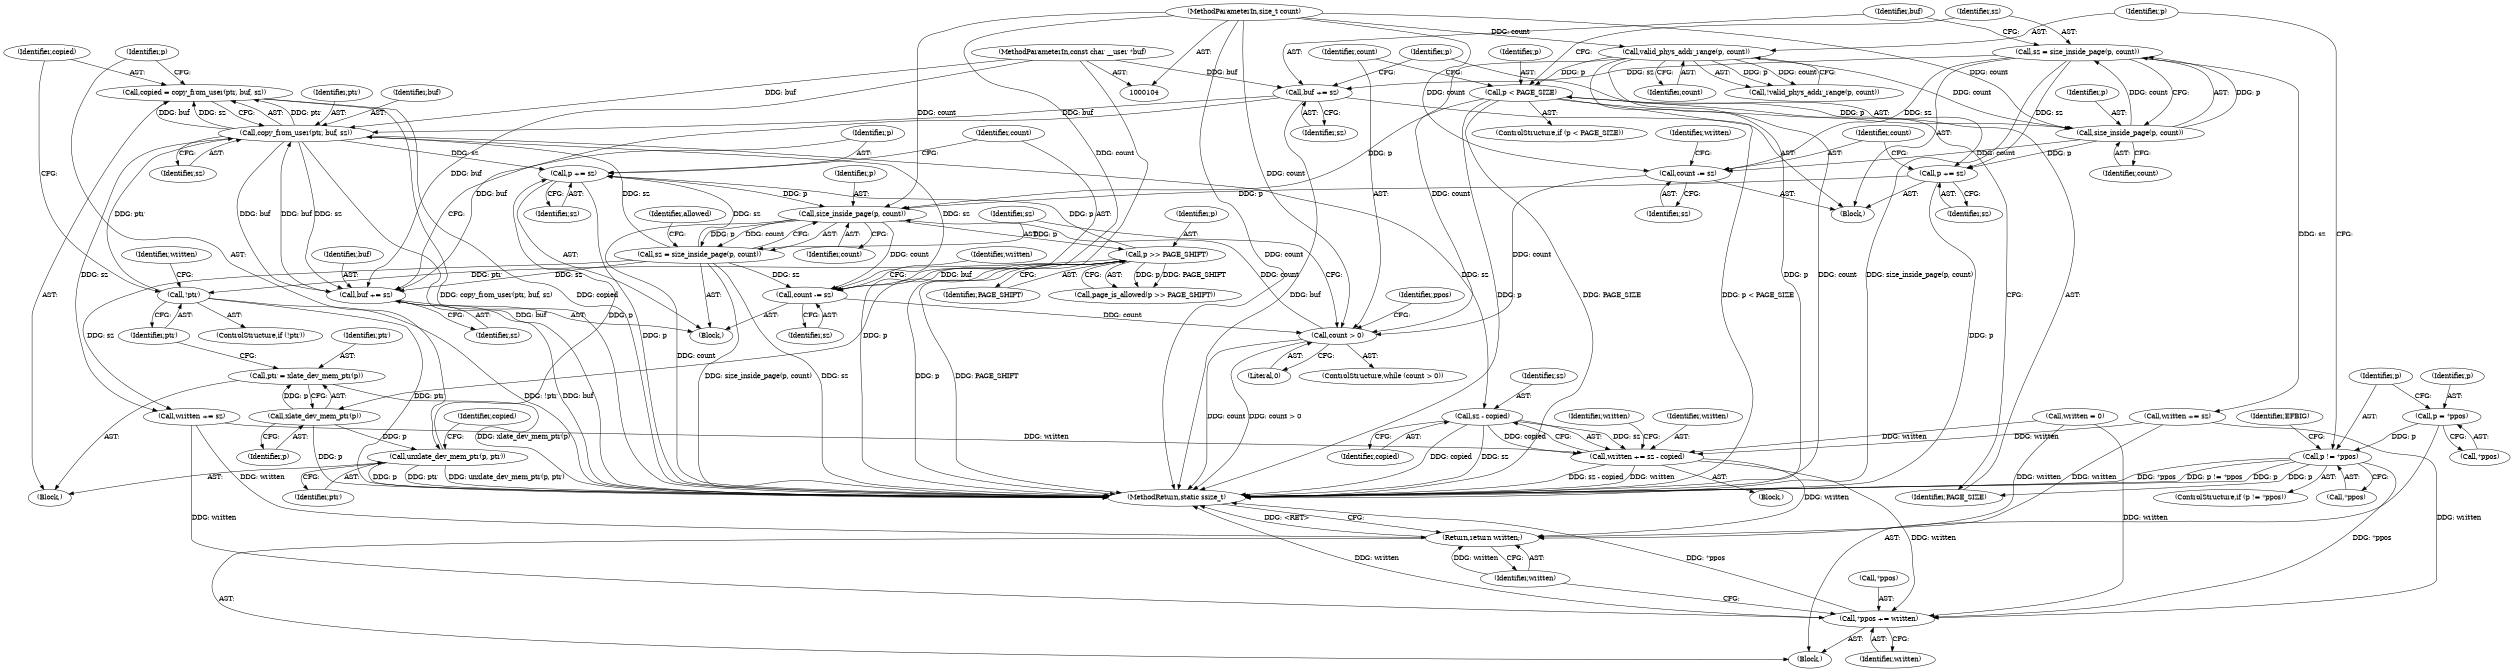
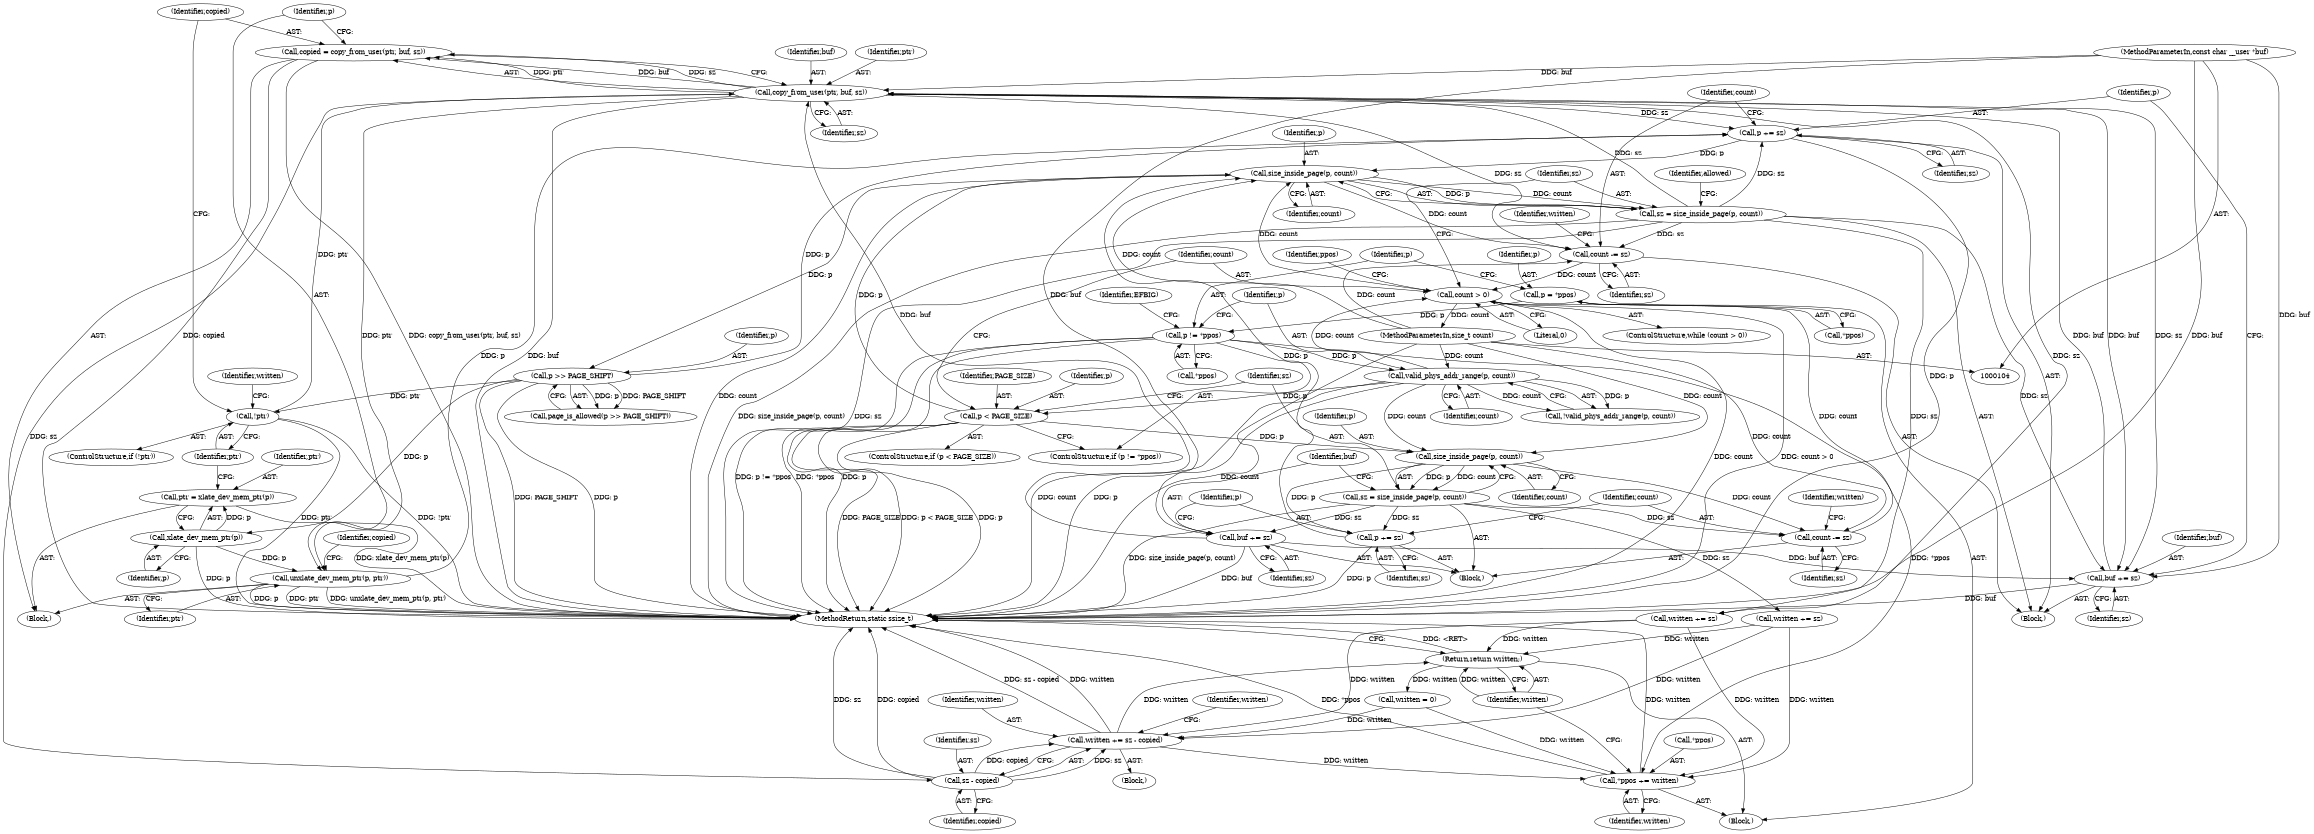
edge "(Call,p < PAGE_SIZE)" -> "(Identifier,PAGE_SIZE)": now "(Call,p < PAGE_SIZE)" -> "(ControlStructure,if (p != *ppos))"
edge "(MethodParameterIn,size_t count)" -> "(Call,count > 0)": reversed
edge "(Call,copy_from_user(ptr, buf, sz))" -> "(Call,unxlate_dev_mem_ptr(p, ptr))": added, label "DDG: ptr"
node "(Identifier,PAGE_SHIFT)": removed
edge "(Call,p != *ppos)" -> "(Identifier,PAGE_SIZE)": now "(Call,p != *ppos)" -> "(Call,valid_phys_addr_range(p, count))"
edge "(Call,written = 0)" -> "(Return,return written;)": reversed
